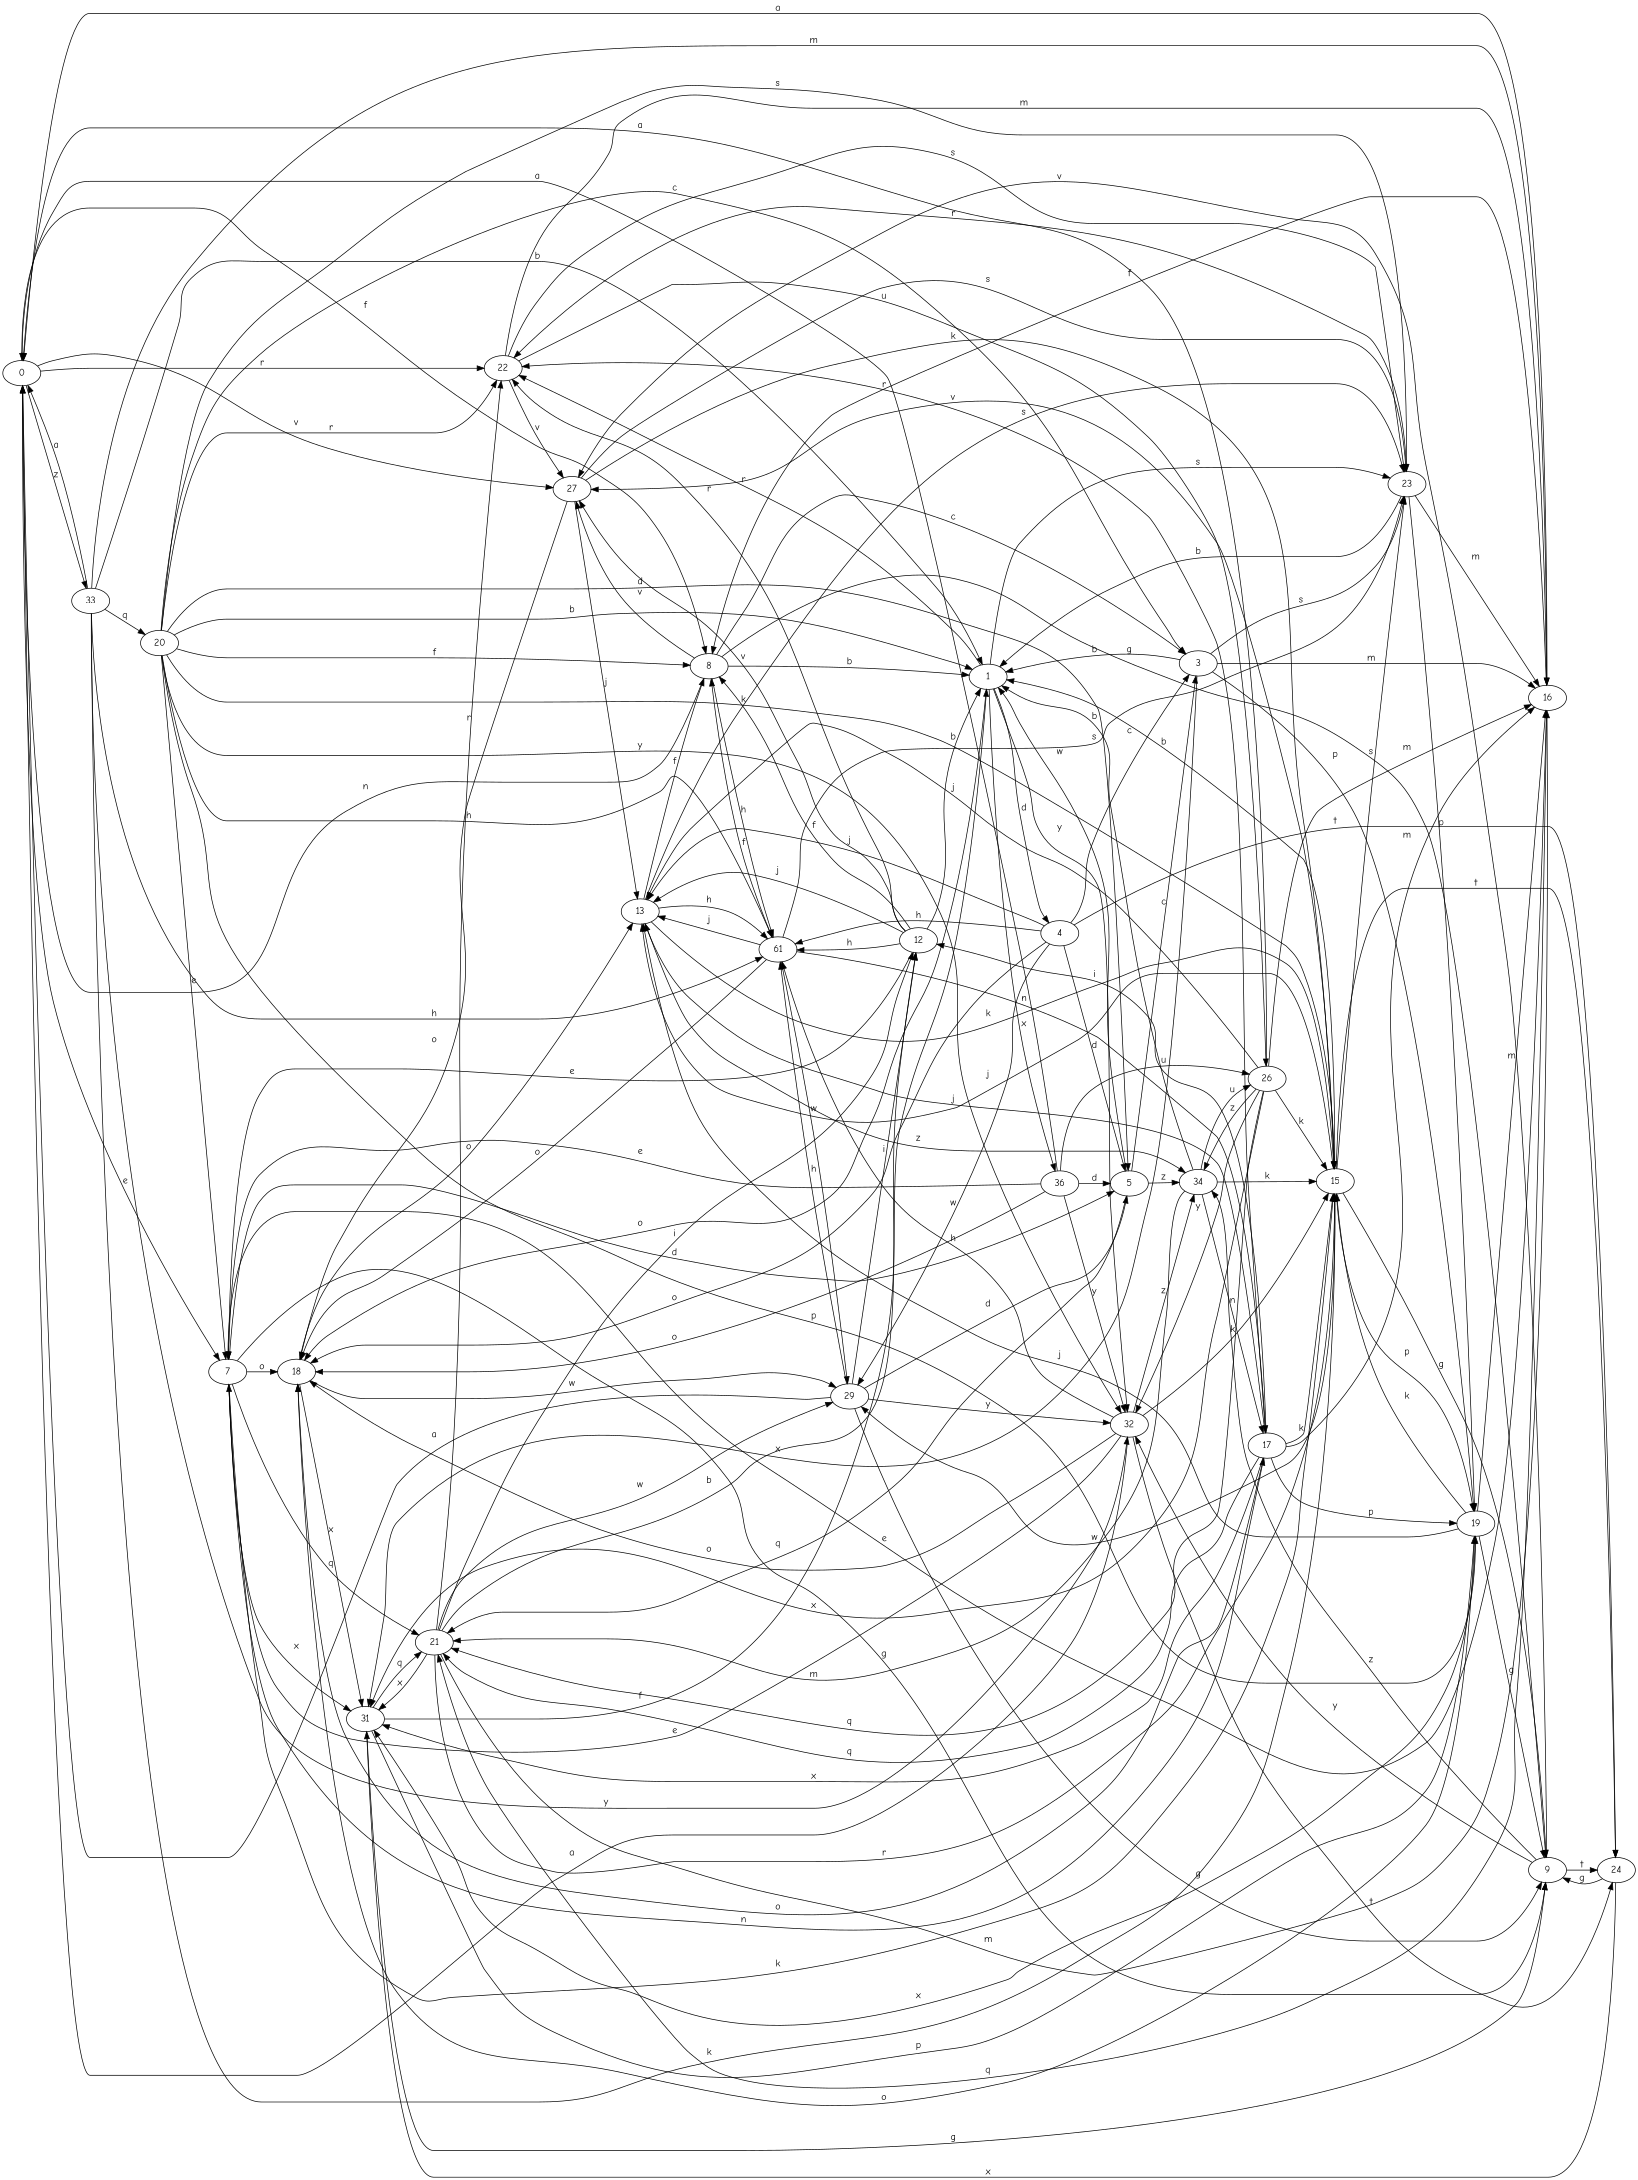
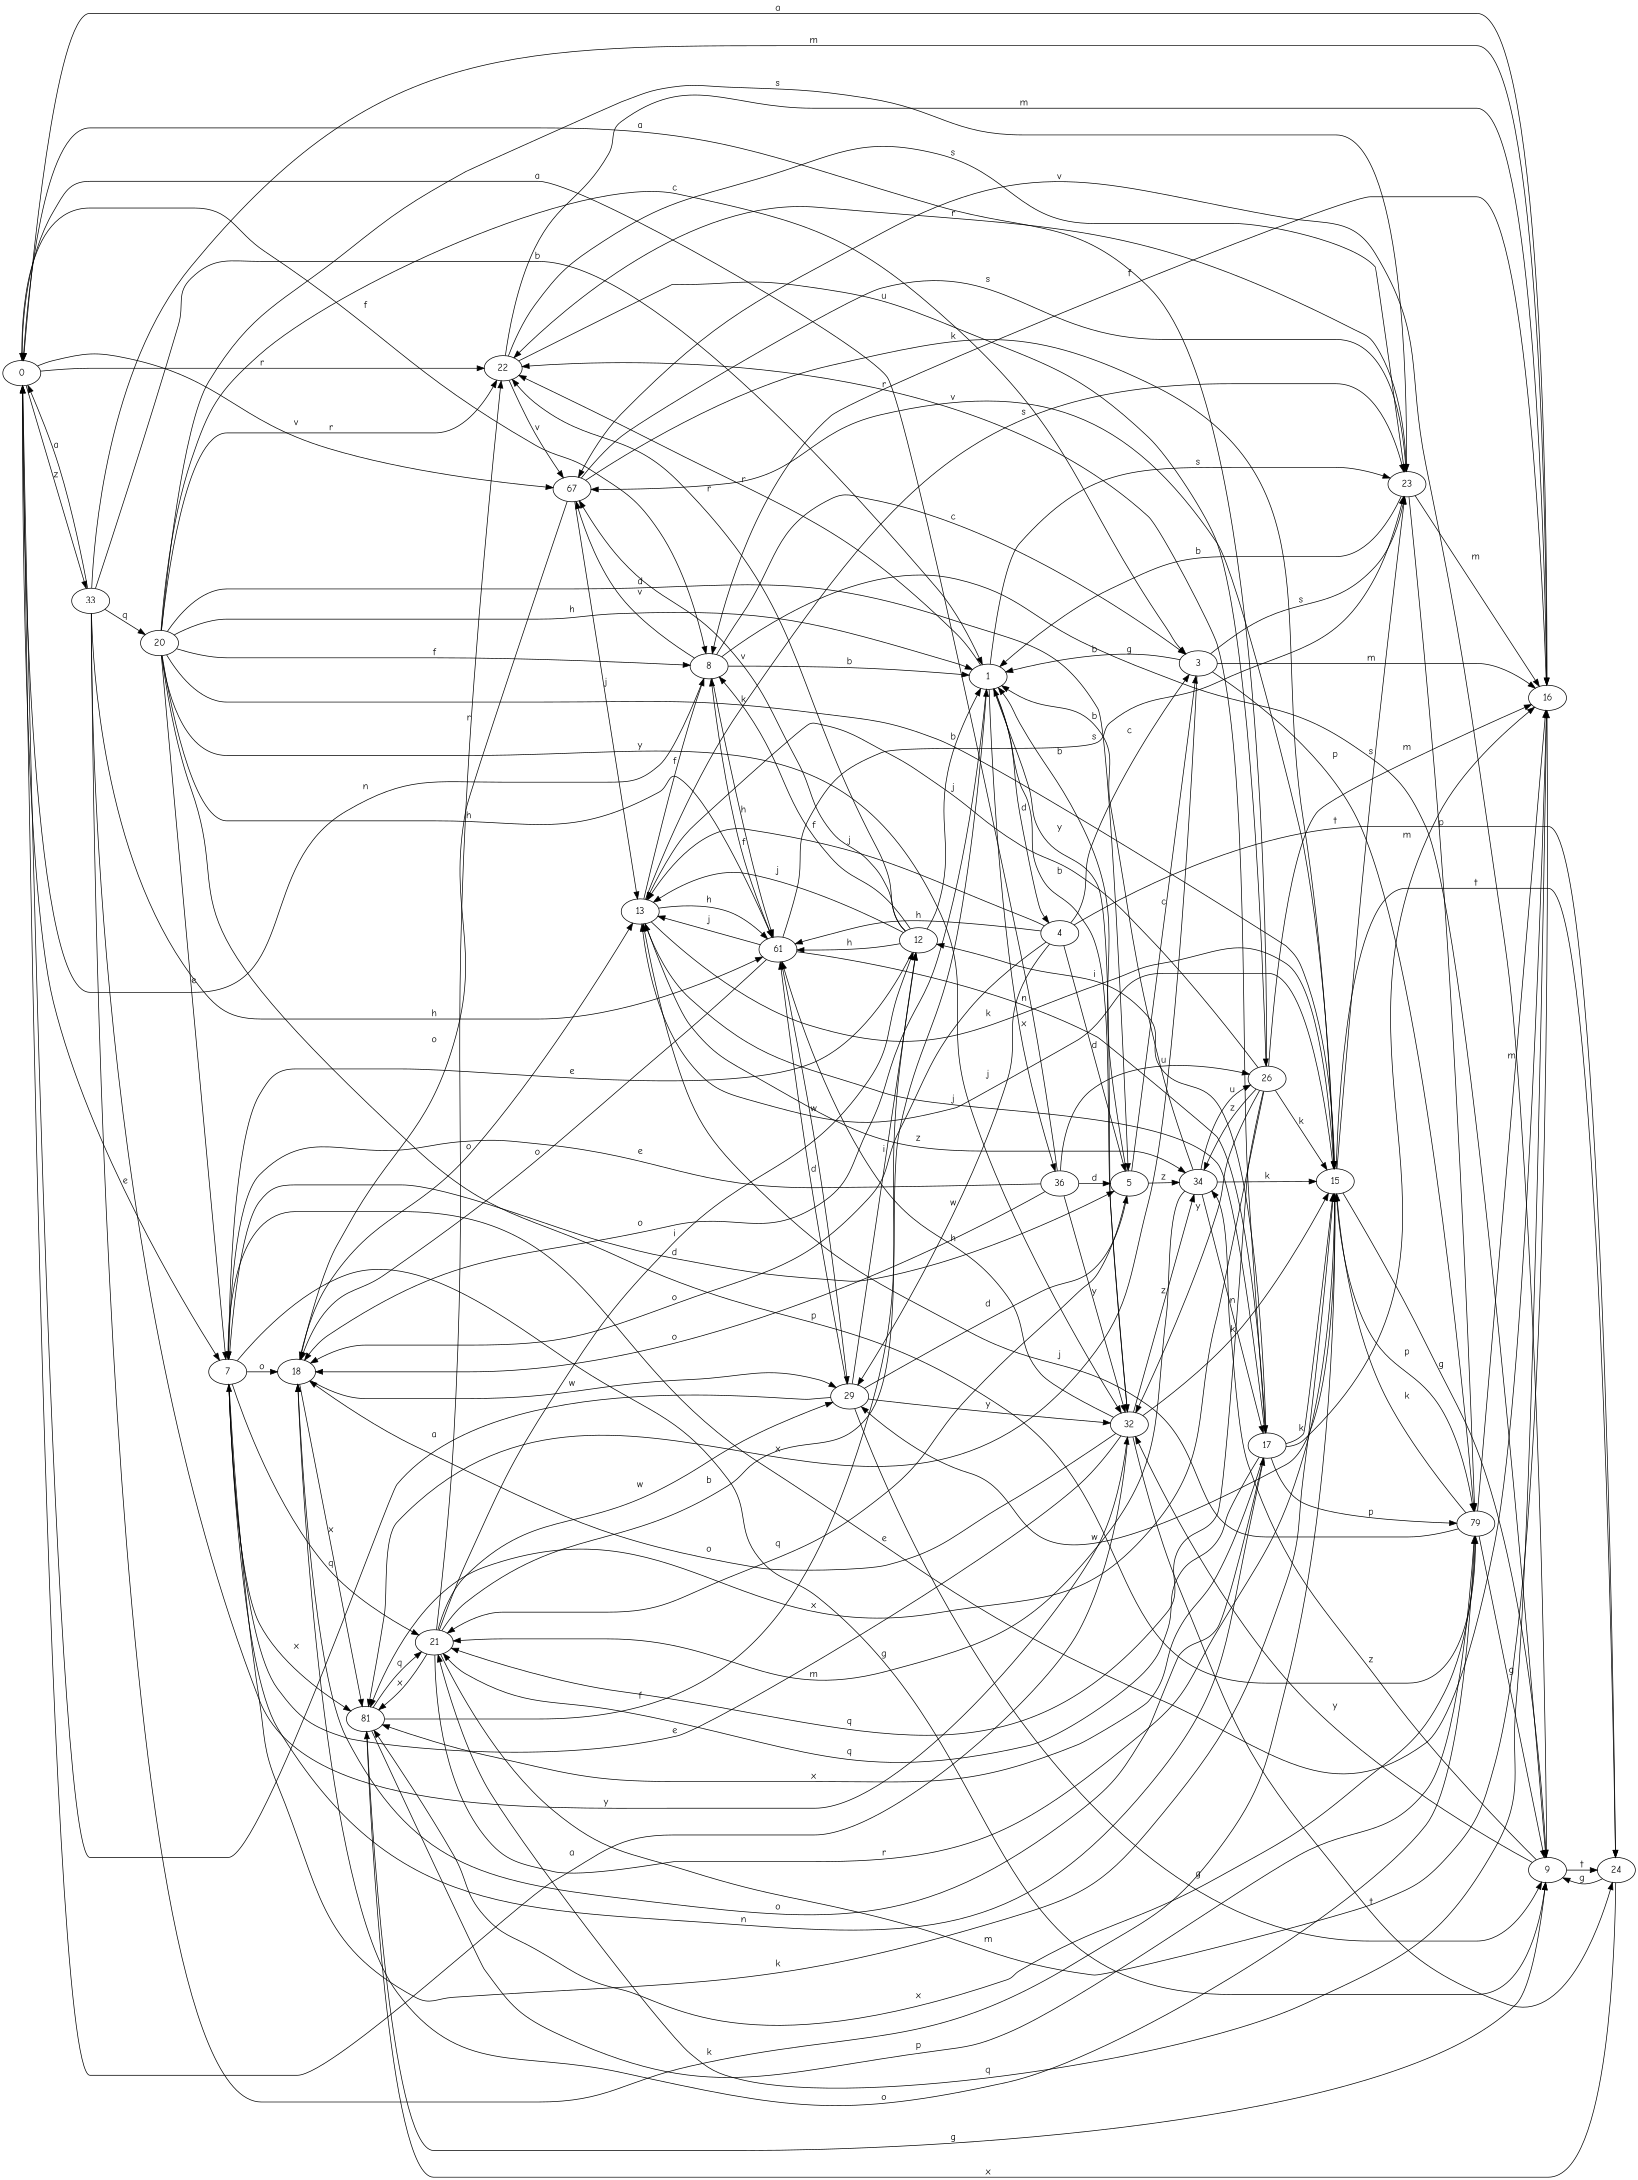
node "27": label "27" -> "67"
edge "20" -> "1": label "b" -> "h"
edge "5" -> "1": label "w" -> "b"
edge "15" -> "1": now "32" -> "1"
edge "29" -> "61": label "h" -> "d"
node "19": label "19" -> "79"
node "31": label "31" -> "81"
